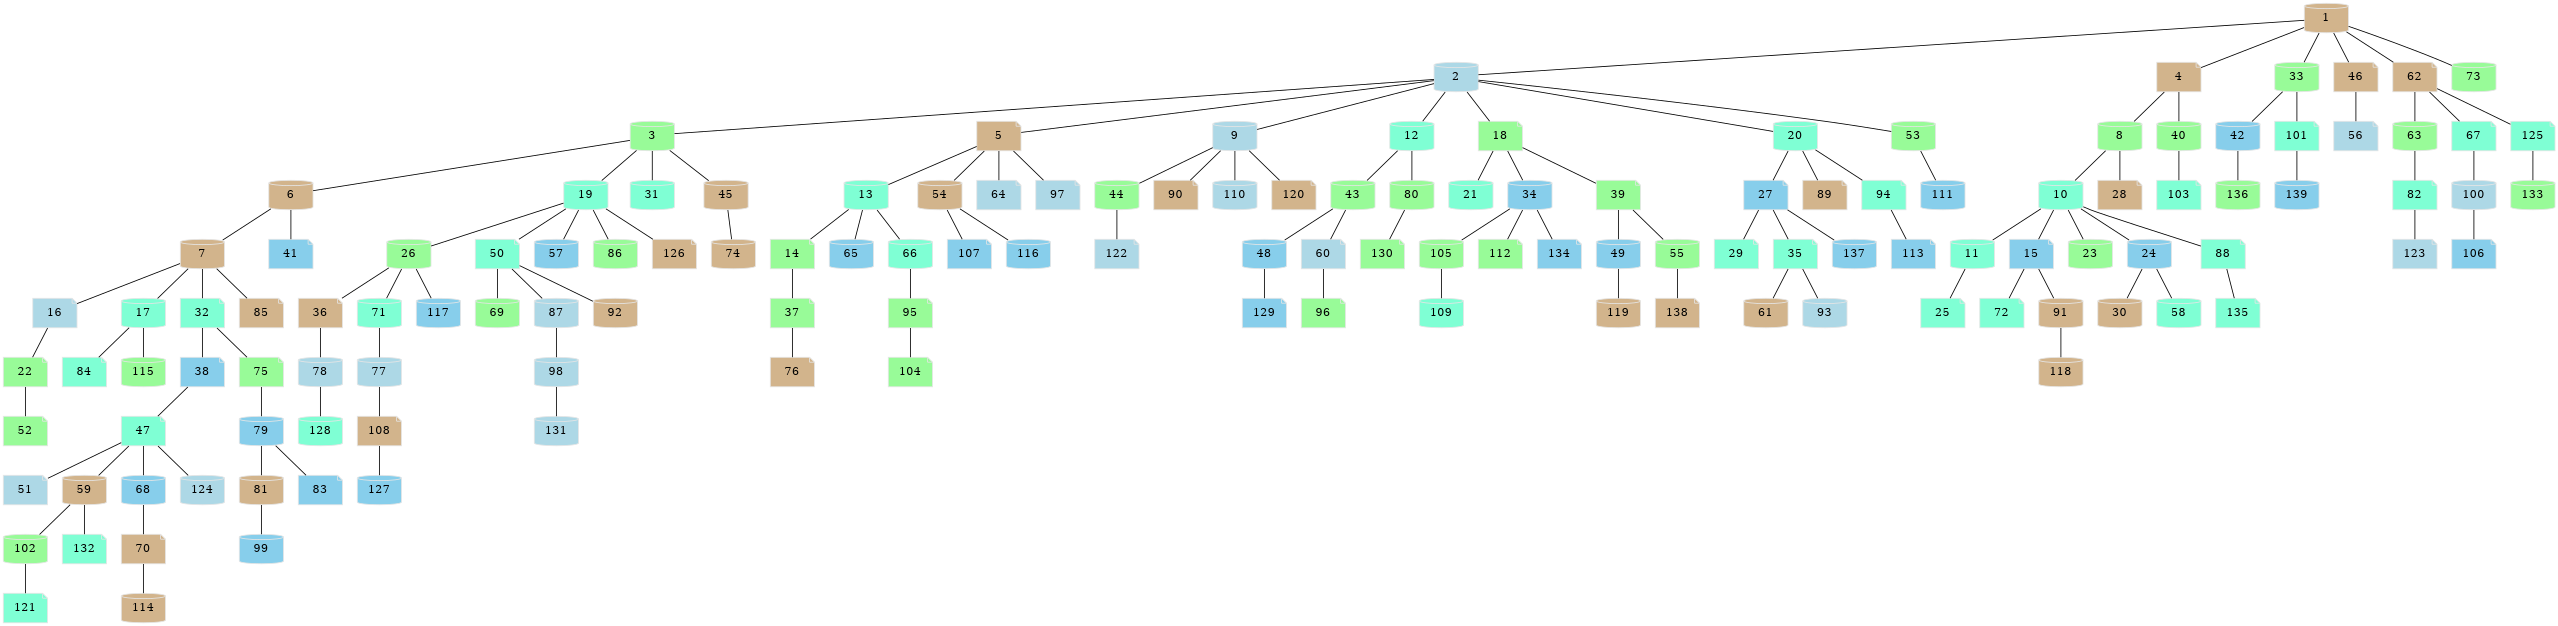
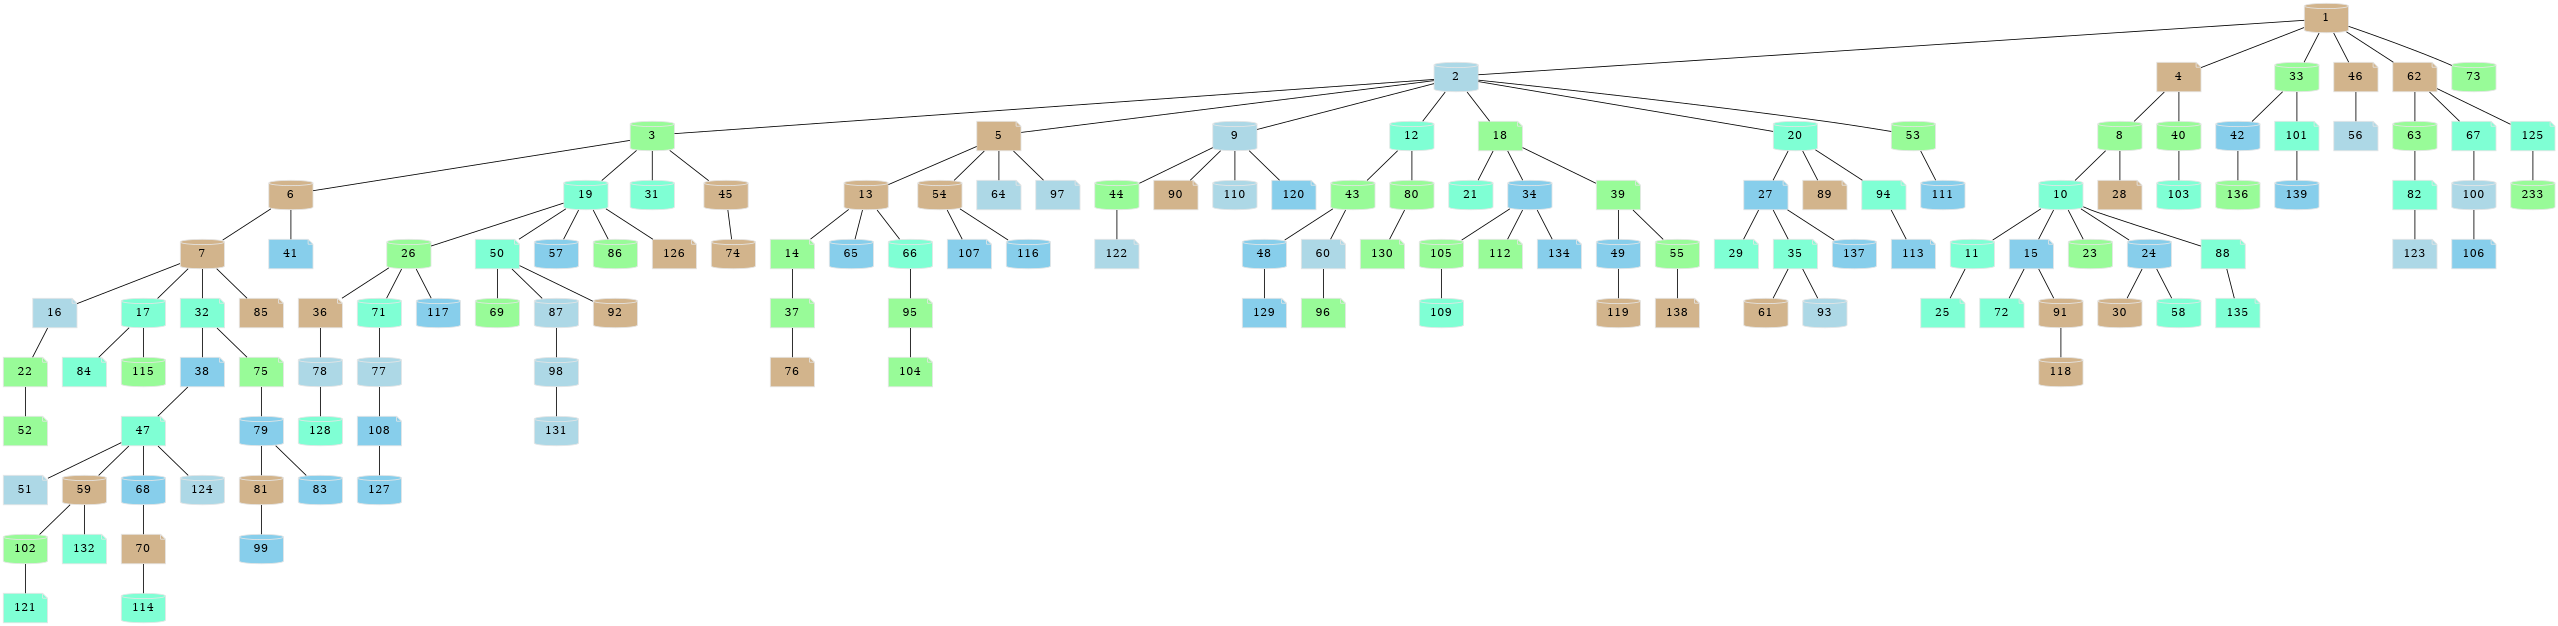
node "13": fillcolor aquamarine -> tan
node "120": fillcolor tan -> skyblue
node "103": shape note -> cylinder
node "133": label "133" -> "233"
node "108": fillcolor tan -> skyblue
node "83": shape note -> cylinder
node "114": fillcolor tan -> aquamarine
